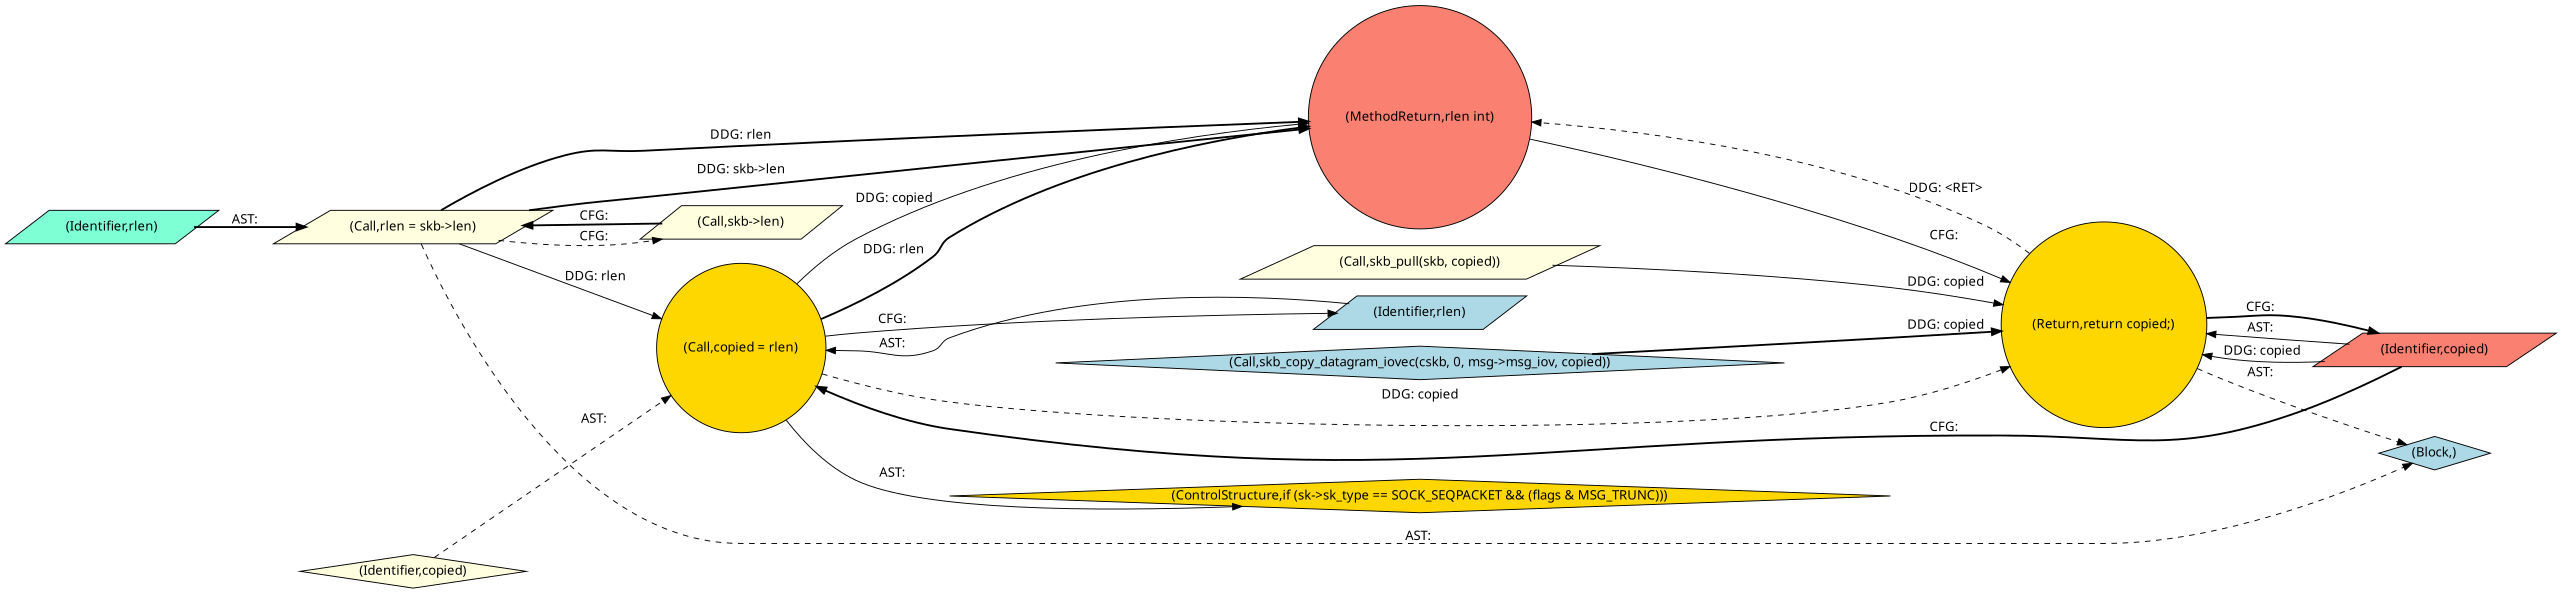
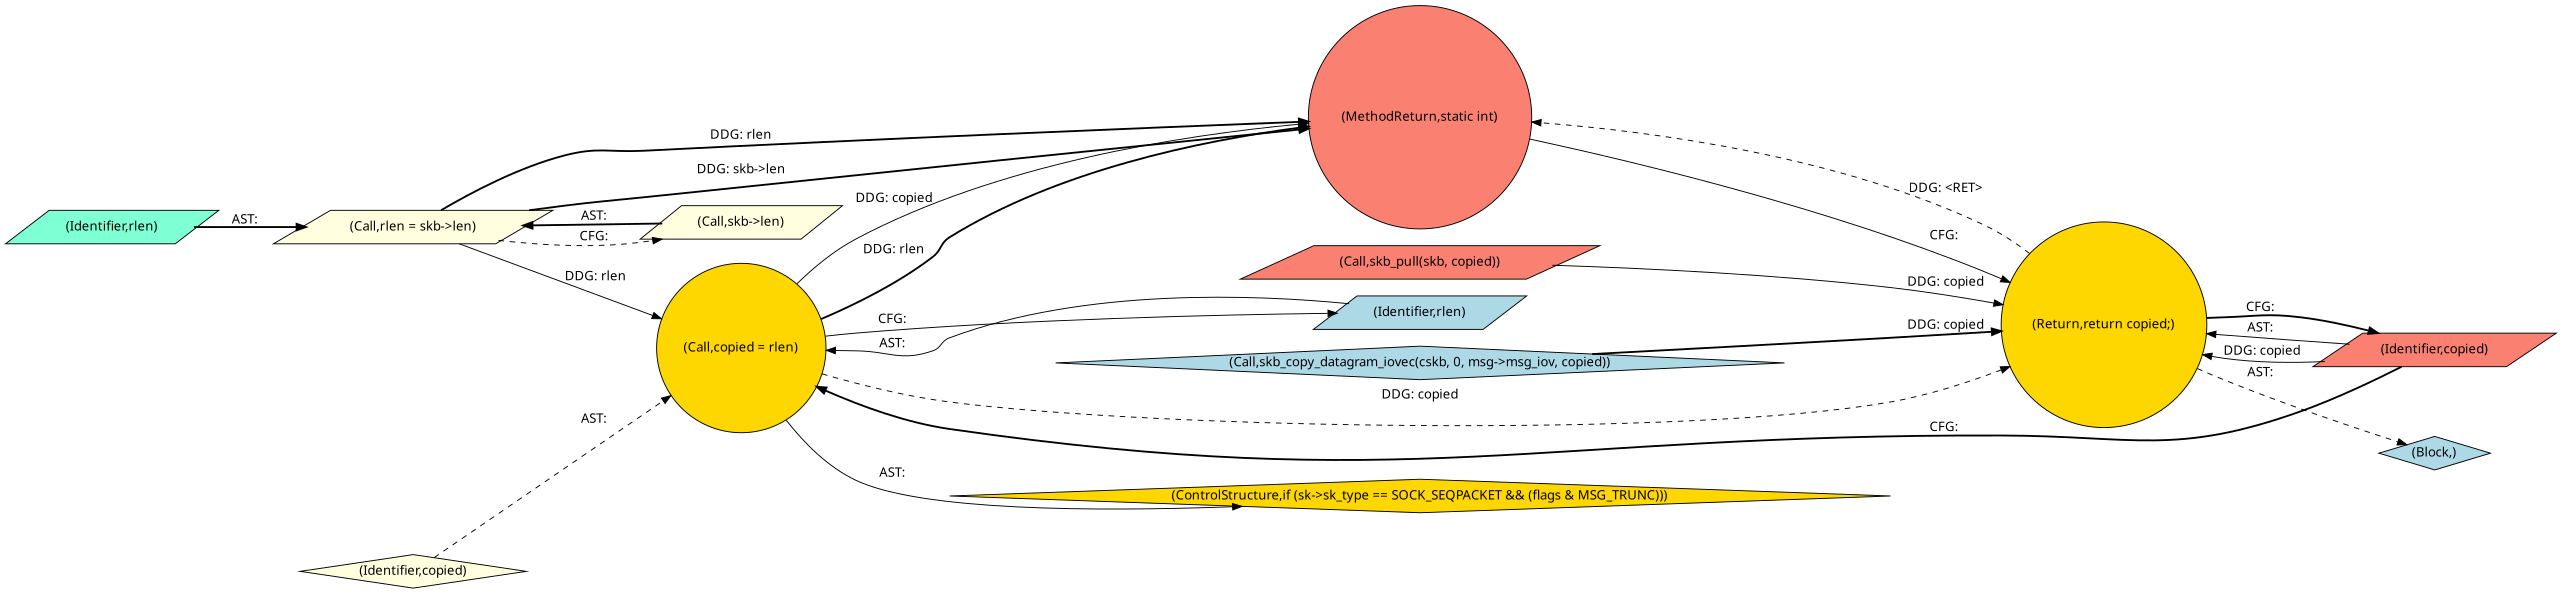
node "(MethodReturn,rlen int)": label "(MethodReturn,rlen int)" -> "(MethodReturn,static int)"
edge "(Call,skb->len)" -> "(Call,rlen = skb->len)": label "CFG: " -> "AST: "
node "(Call,skb_pull(skb, copied))": fillcolor lightyellow -> salmon
edge "(Call,rlen = skb->len)" -> "(Block,)": removed, label "AST:"
